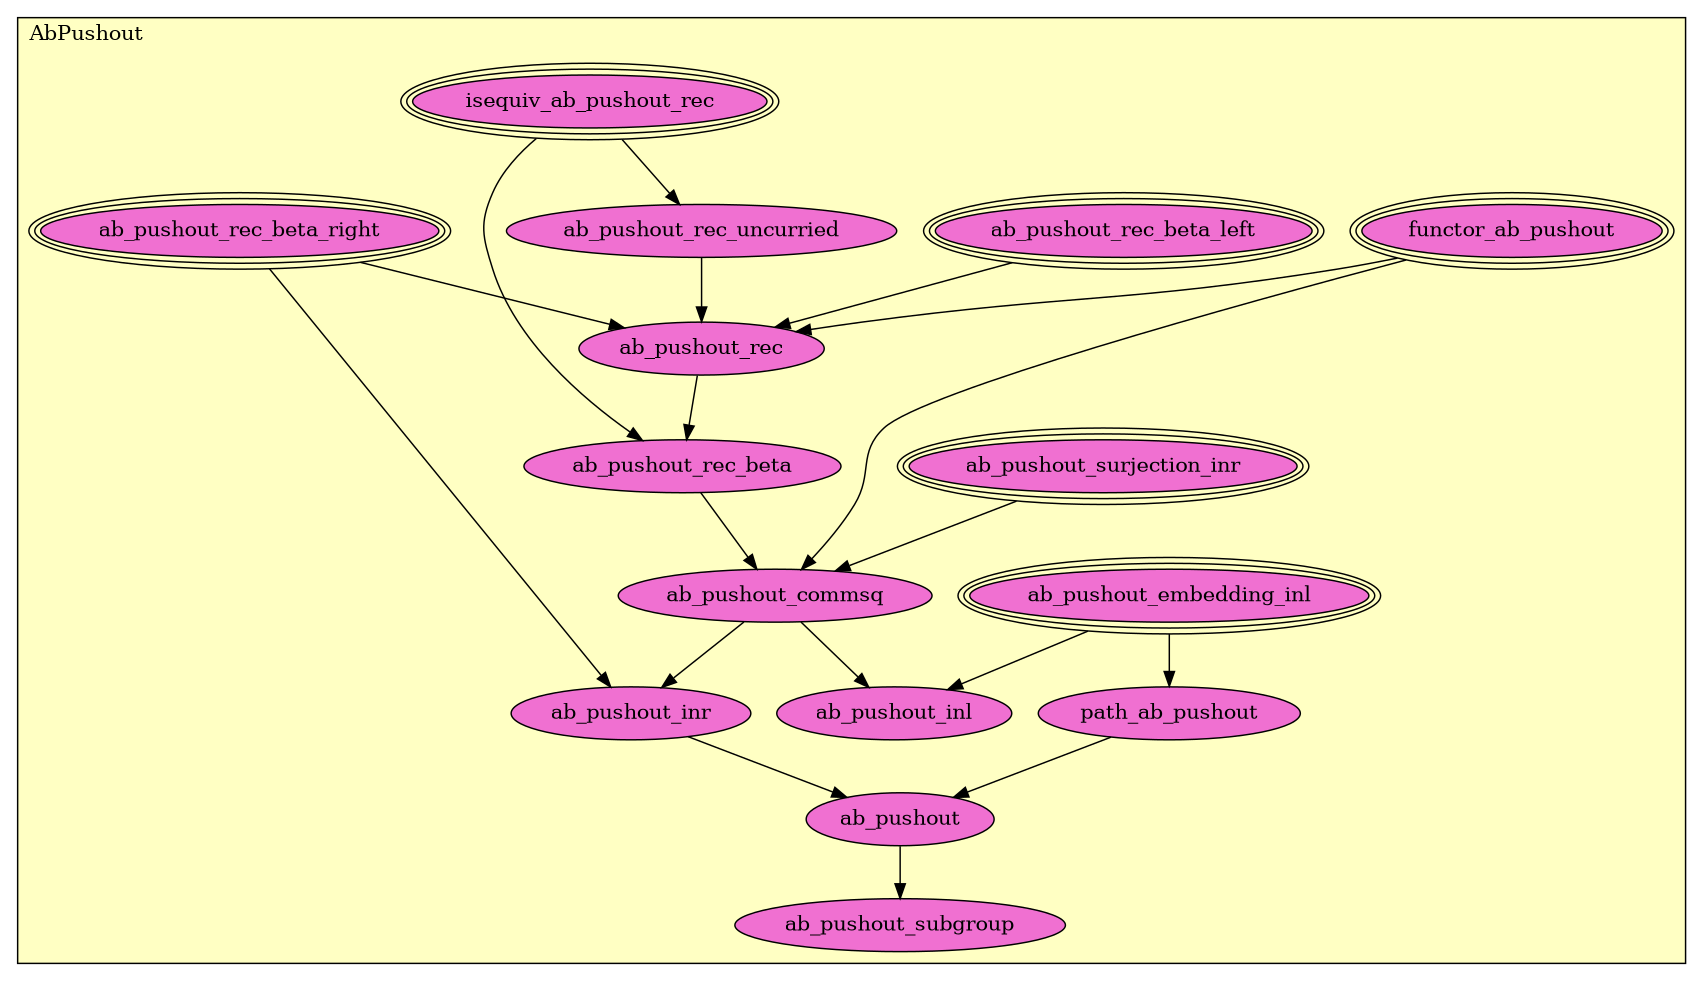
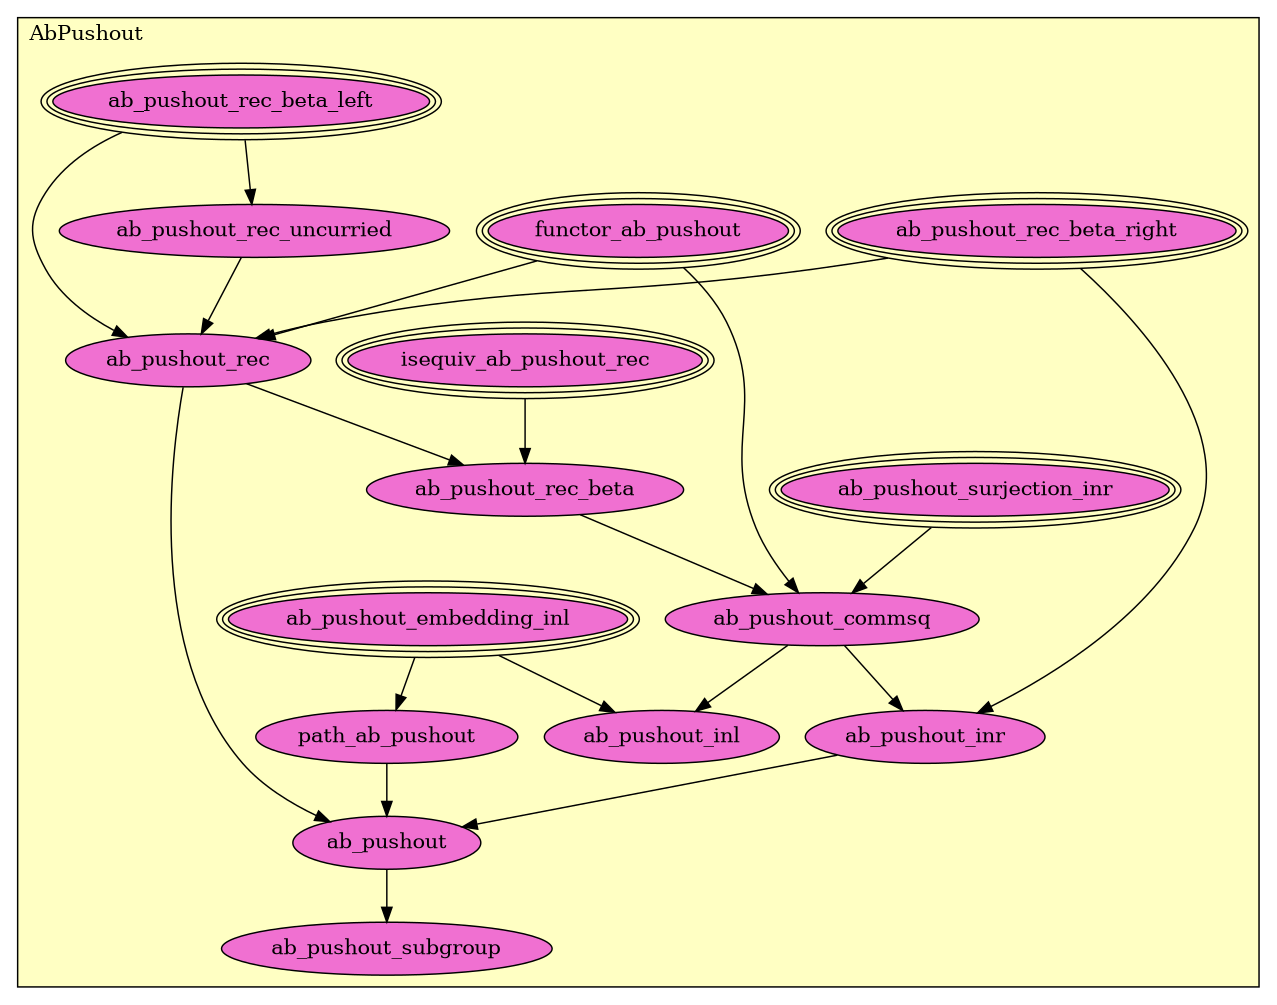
edge "isequiv_ab_pushout_rec" -> "ab_pushout_rec_uncurried": now "ab_pushout_rec_beta_left" -> "ab_pushout_rec_uncurried"
edge "ab_pushout_rec" -> "ab_pushout": added
